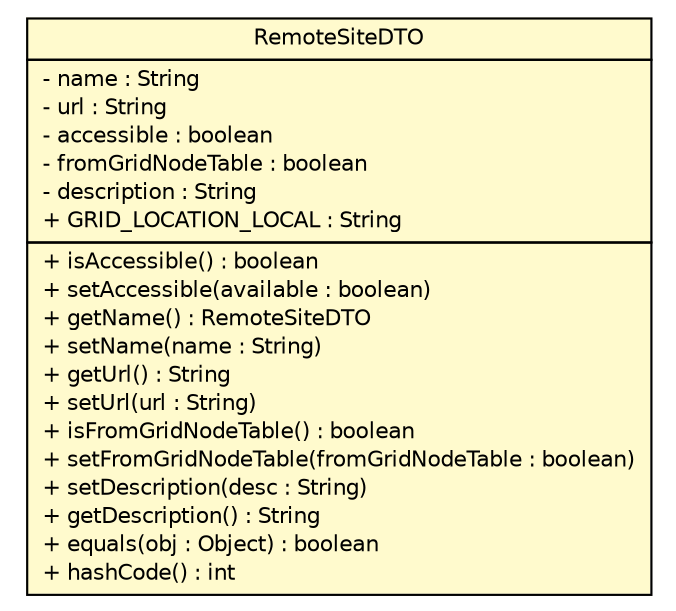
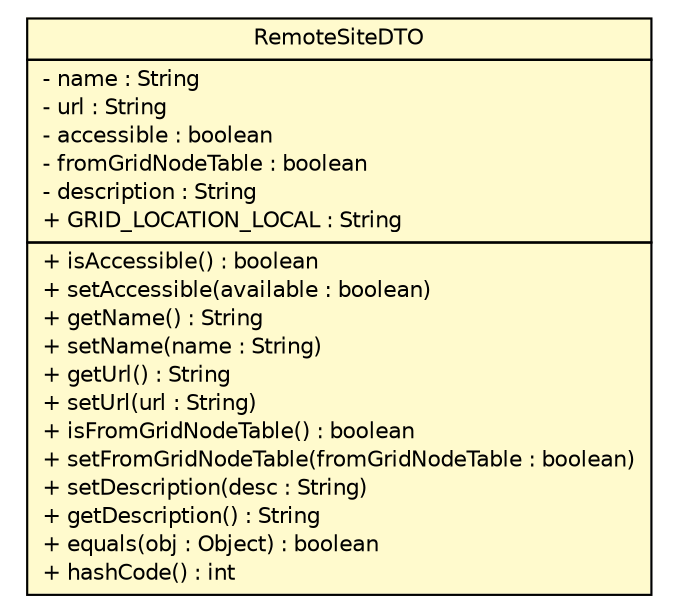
node "RemoteSiteDTO": text "+ getName() : RemoteSiteDTO" -> "+ getName() : String"
